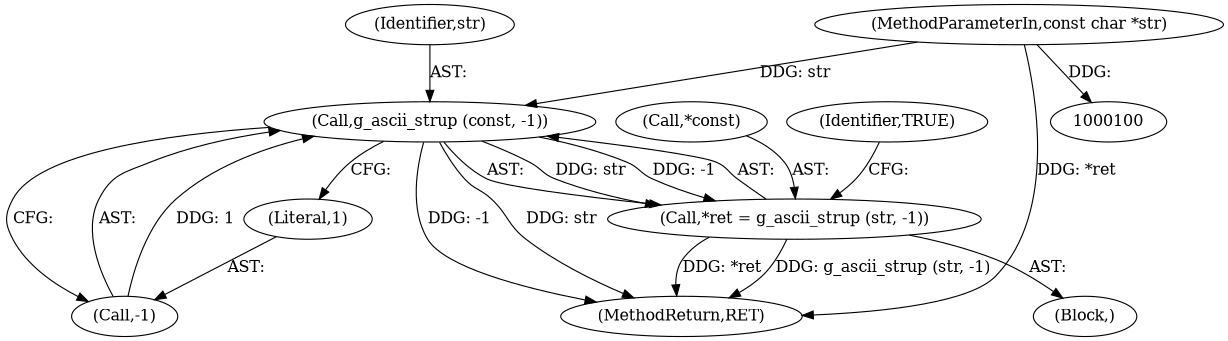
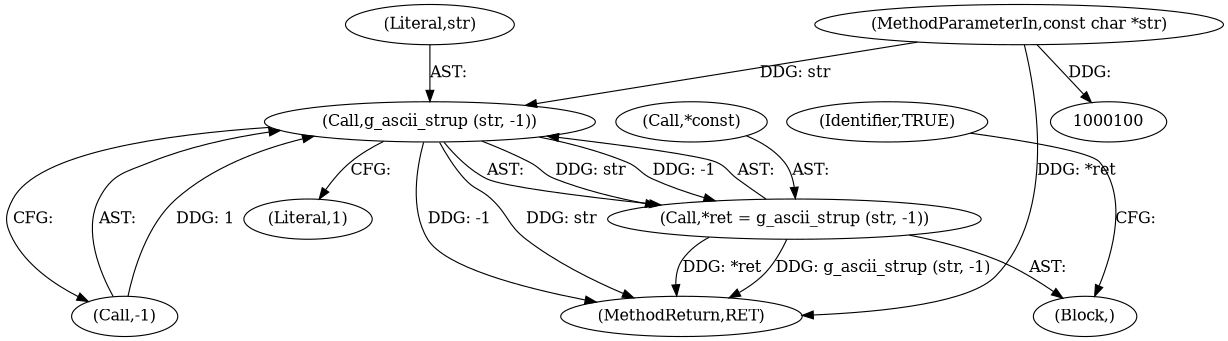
node "(Identifier,str)": label "(Identifier,str)" -> "(Literal,str)"
node "(Call,g_ascii_strup (const, -1))": label "(Call,g_ascii_strup (const, -1))" -> "(Call,g_ascii_strup (str, -1))"
edge "(Identifier,TRUE)" -> "(Call,*ret = g_ascii_strup (str, -1))": now "(Identifier,TRUE)" -> "(Block,)"
edge "(Literal,1)" -> "(Call,-1)": removed, label "AST:"
